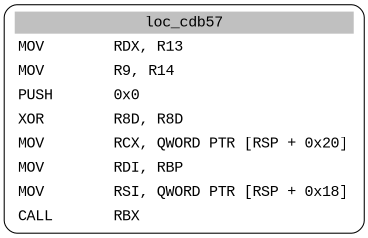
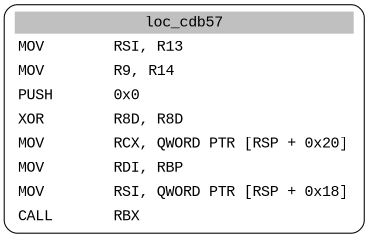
node "loc_cdb57": text "MOV        RDX, R13" -> "MOV        RSI, R13"
